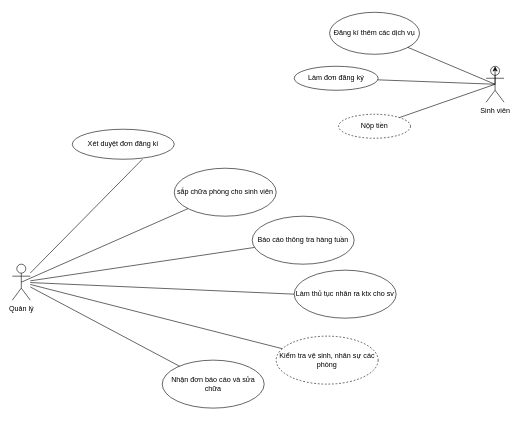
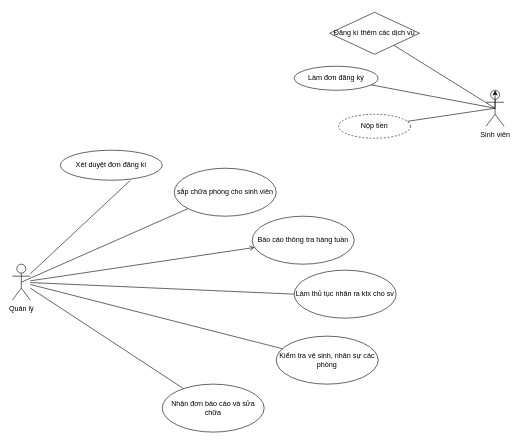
node "Đăng kí thêm các dịch vụ": shape ellipse -> diamond
node "Sinh viên": moved (495, 84) -> (495, 108)
node "Xét duyệt đơn đăng kí": moved (123, 144) -> (111, 165)
edge "Báo cáo thông tra hàng tuần" -- "Quản lý": arrowhead none -> open
node "Kiểm tra vệ sinh, nhân sự các phòng": style dashed -> solid
node "Nhận đơn báo cáo và sửa chữa": moved (213, 384) -> (213, 408)
